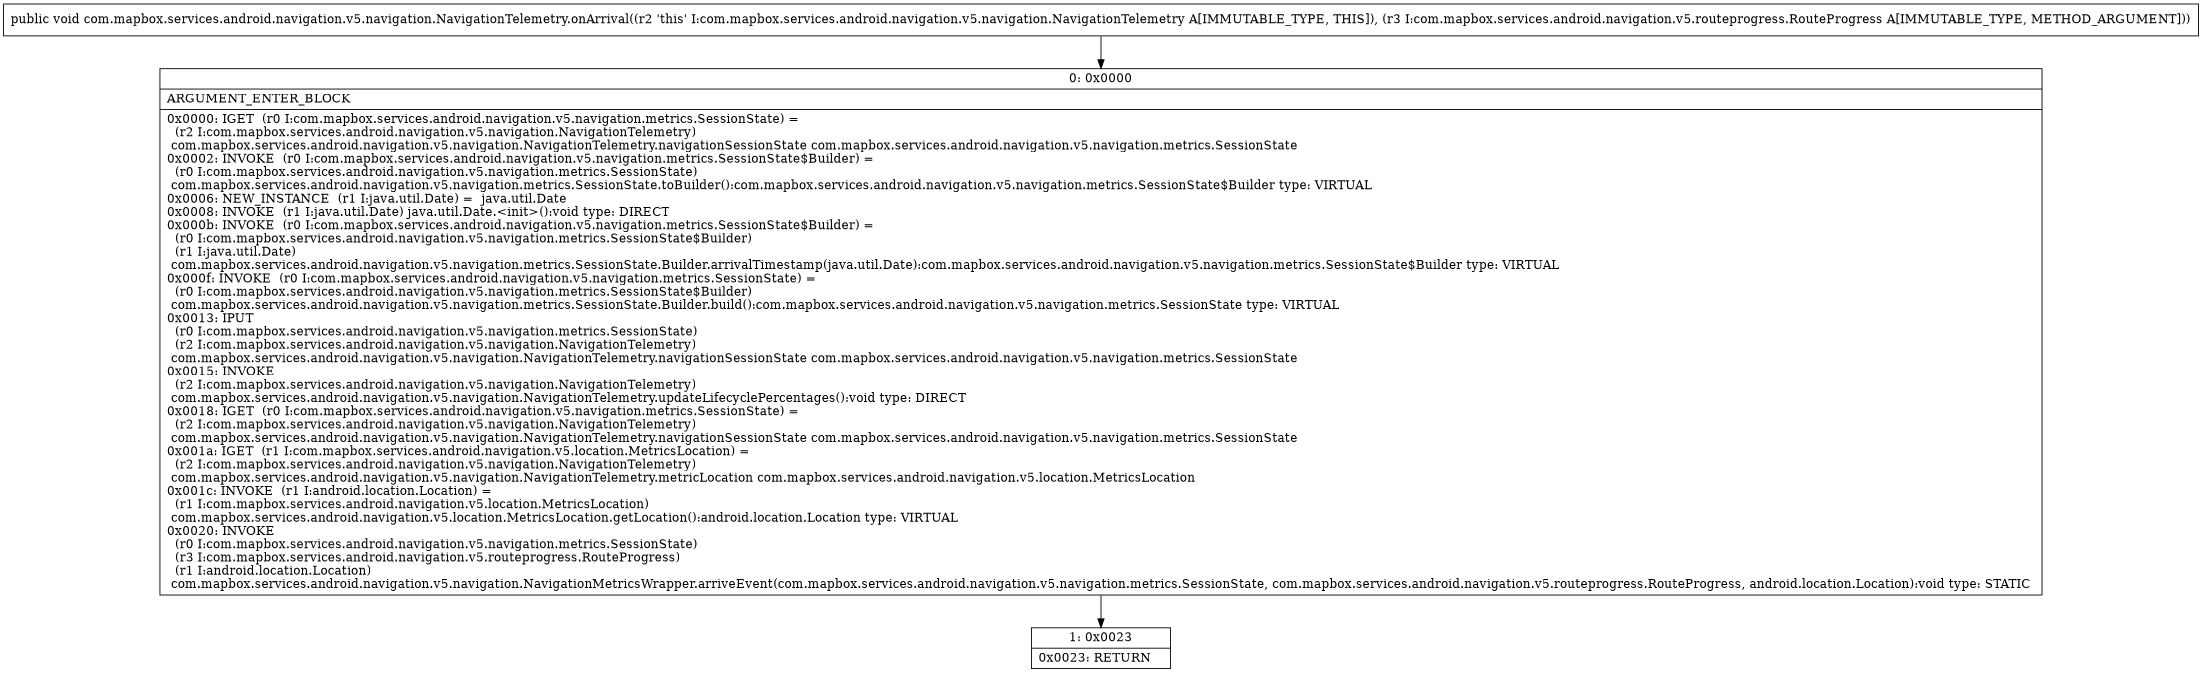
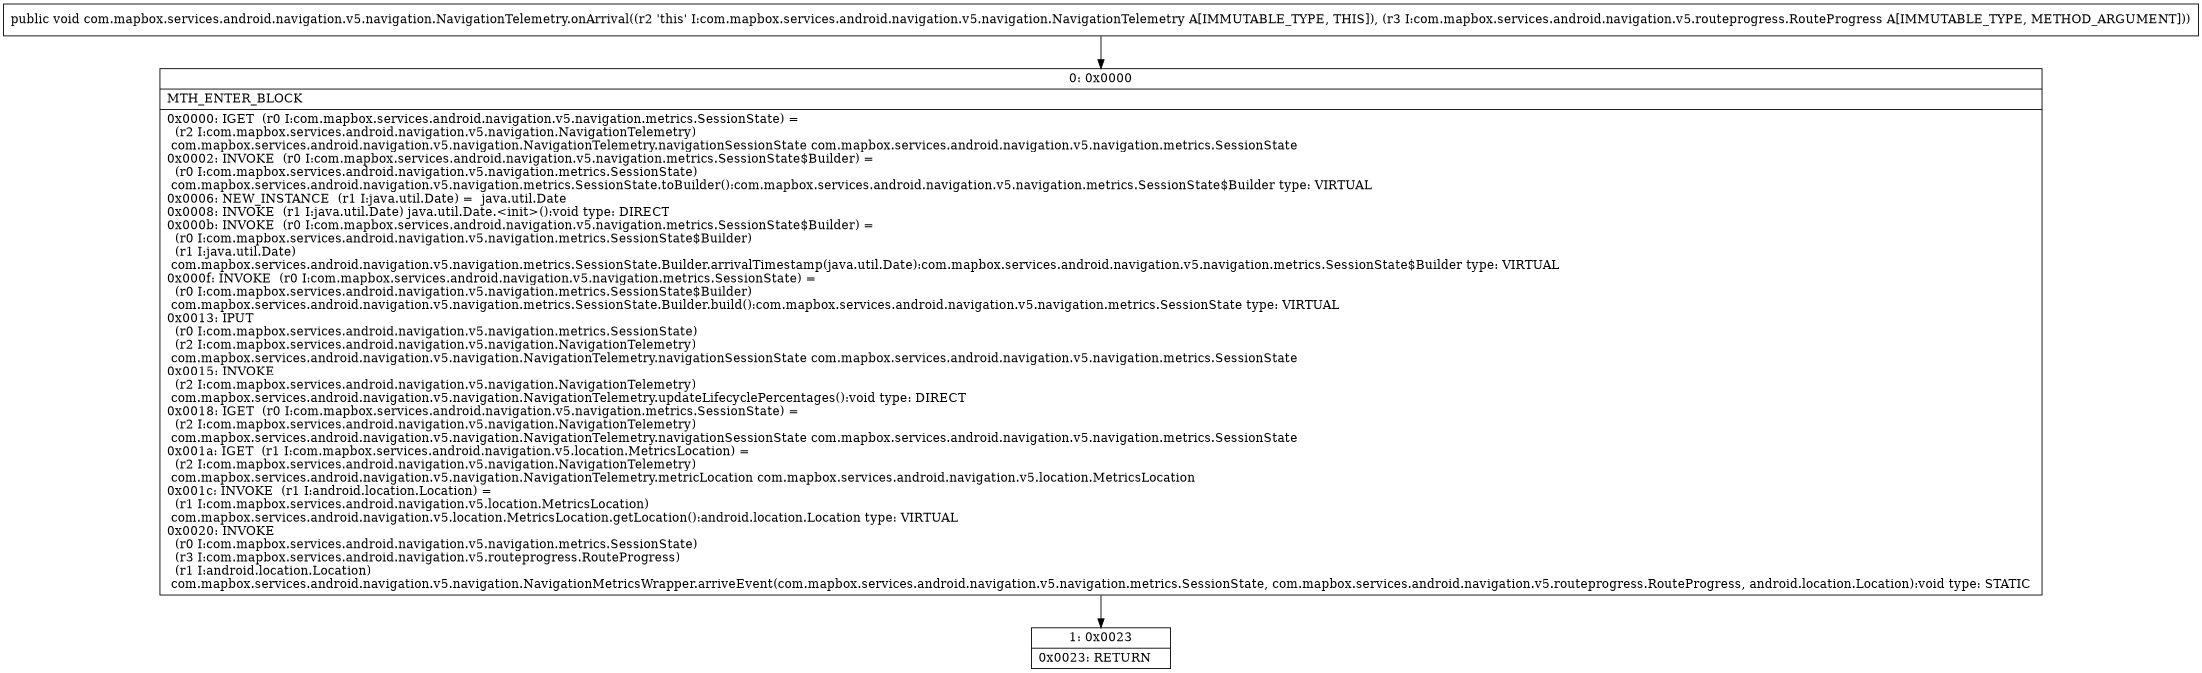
node "0: 0x0000": text "ARGUMENT_ENTER_BLOCK" -> "MTH_ENTER_BLOCK"
